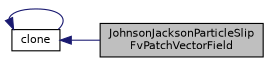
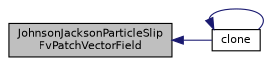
edge "JohnsonJacksonParticleSlip FvPatchVectorField" -> "clone": reversed
